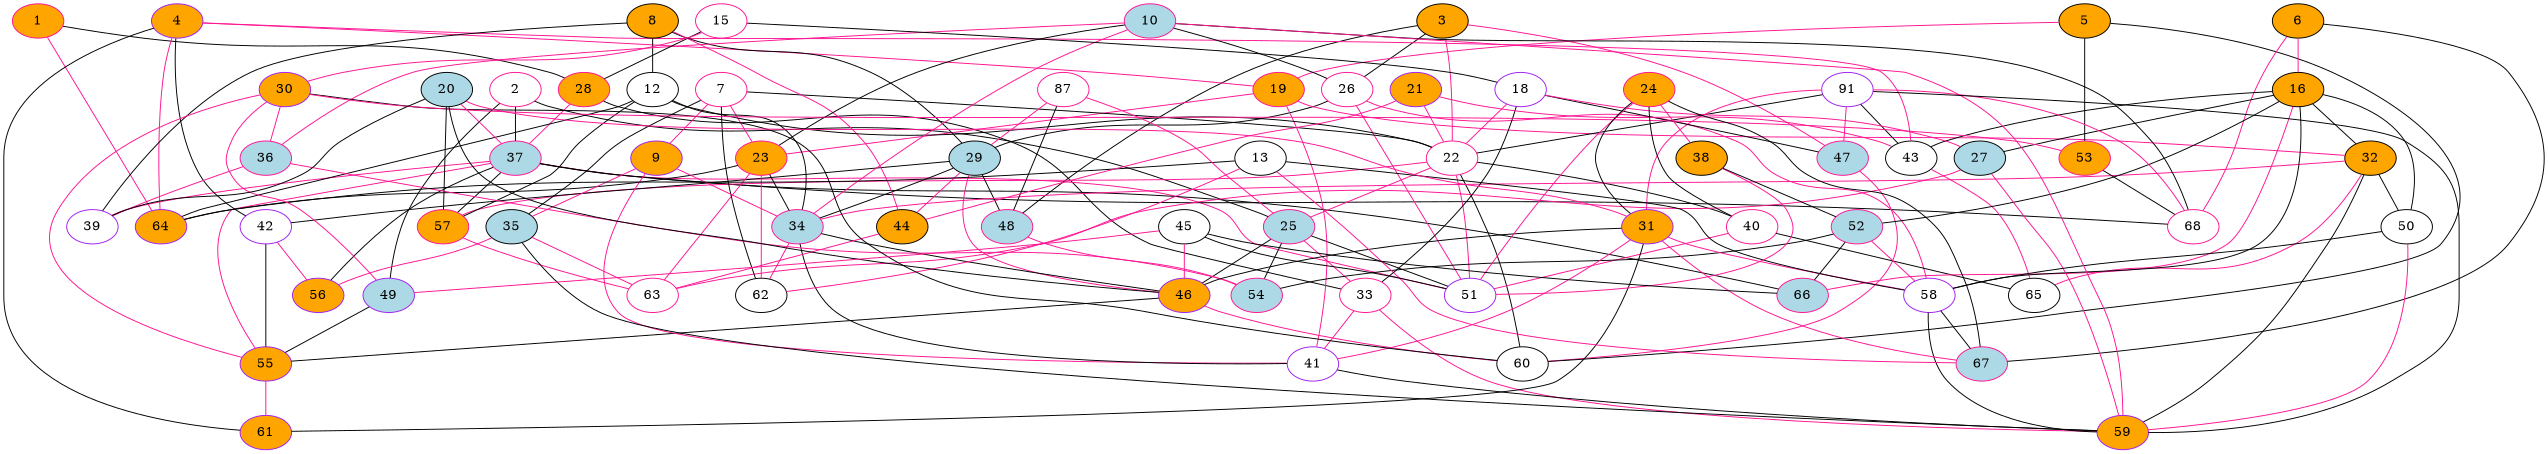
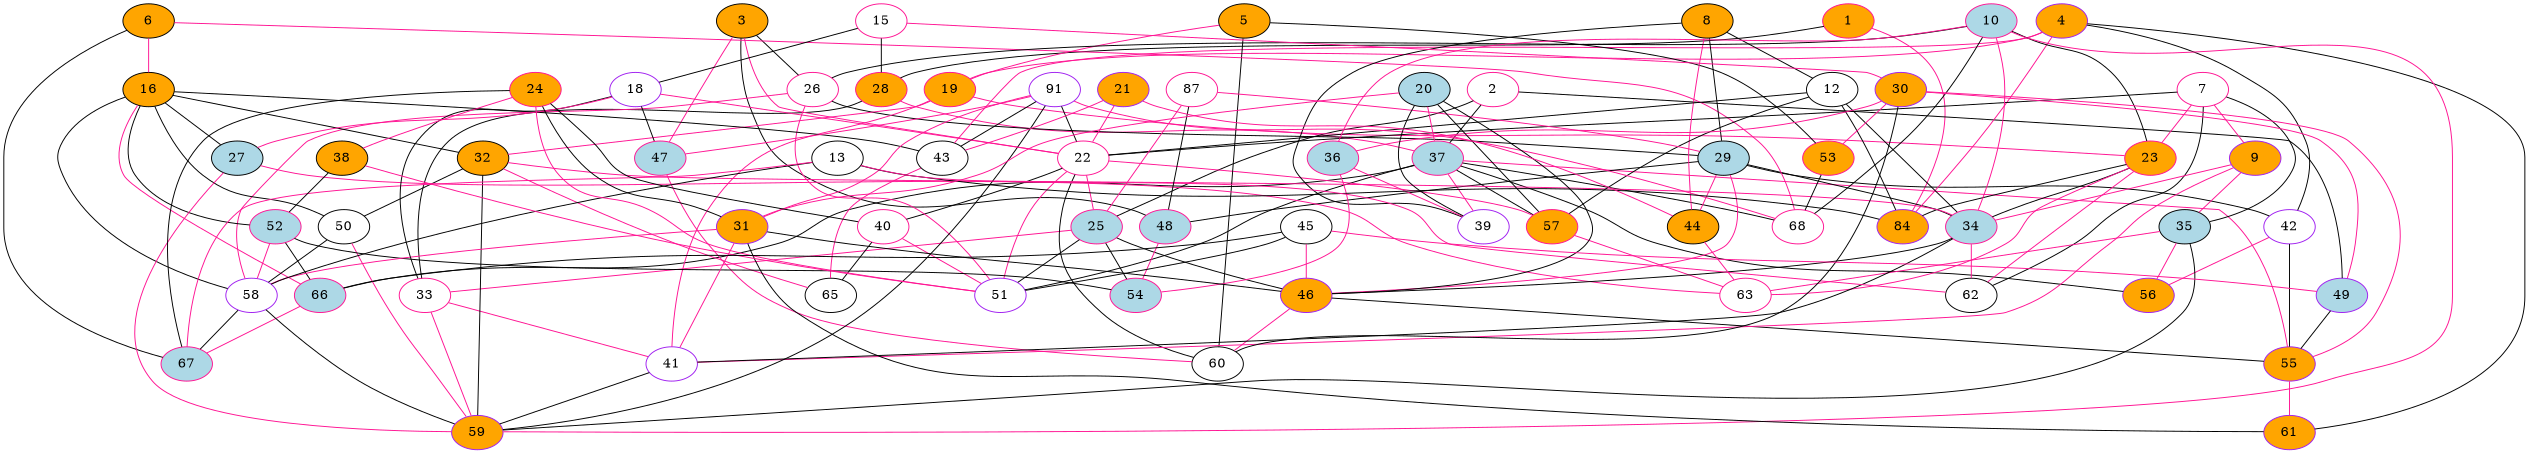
edge "37" -- "51": color deeppink -> black
node "64": label "64" -> "84"
edge "31" -- "67": now "66" -- "67"
